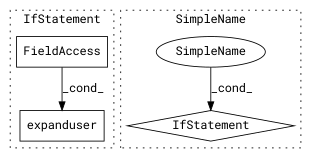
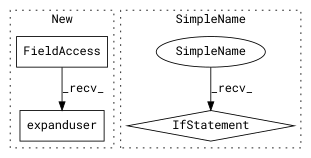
cluster "IfStatement": label "IfStatement" -> "New"
edge "FieldAccess" -> "expanduser": label "_cond_" -> "_recv_"
edge "SimpleName" -> "IfStatement": label "_cond_" -> "_recv_"
